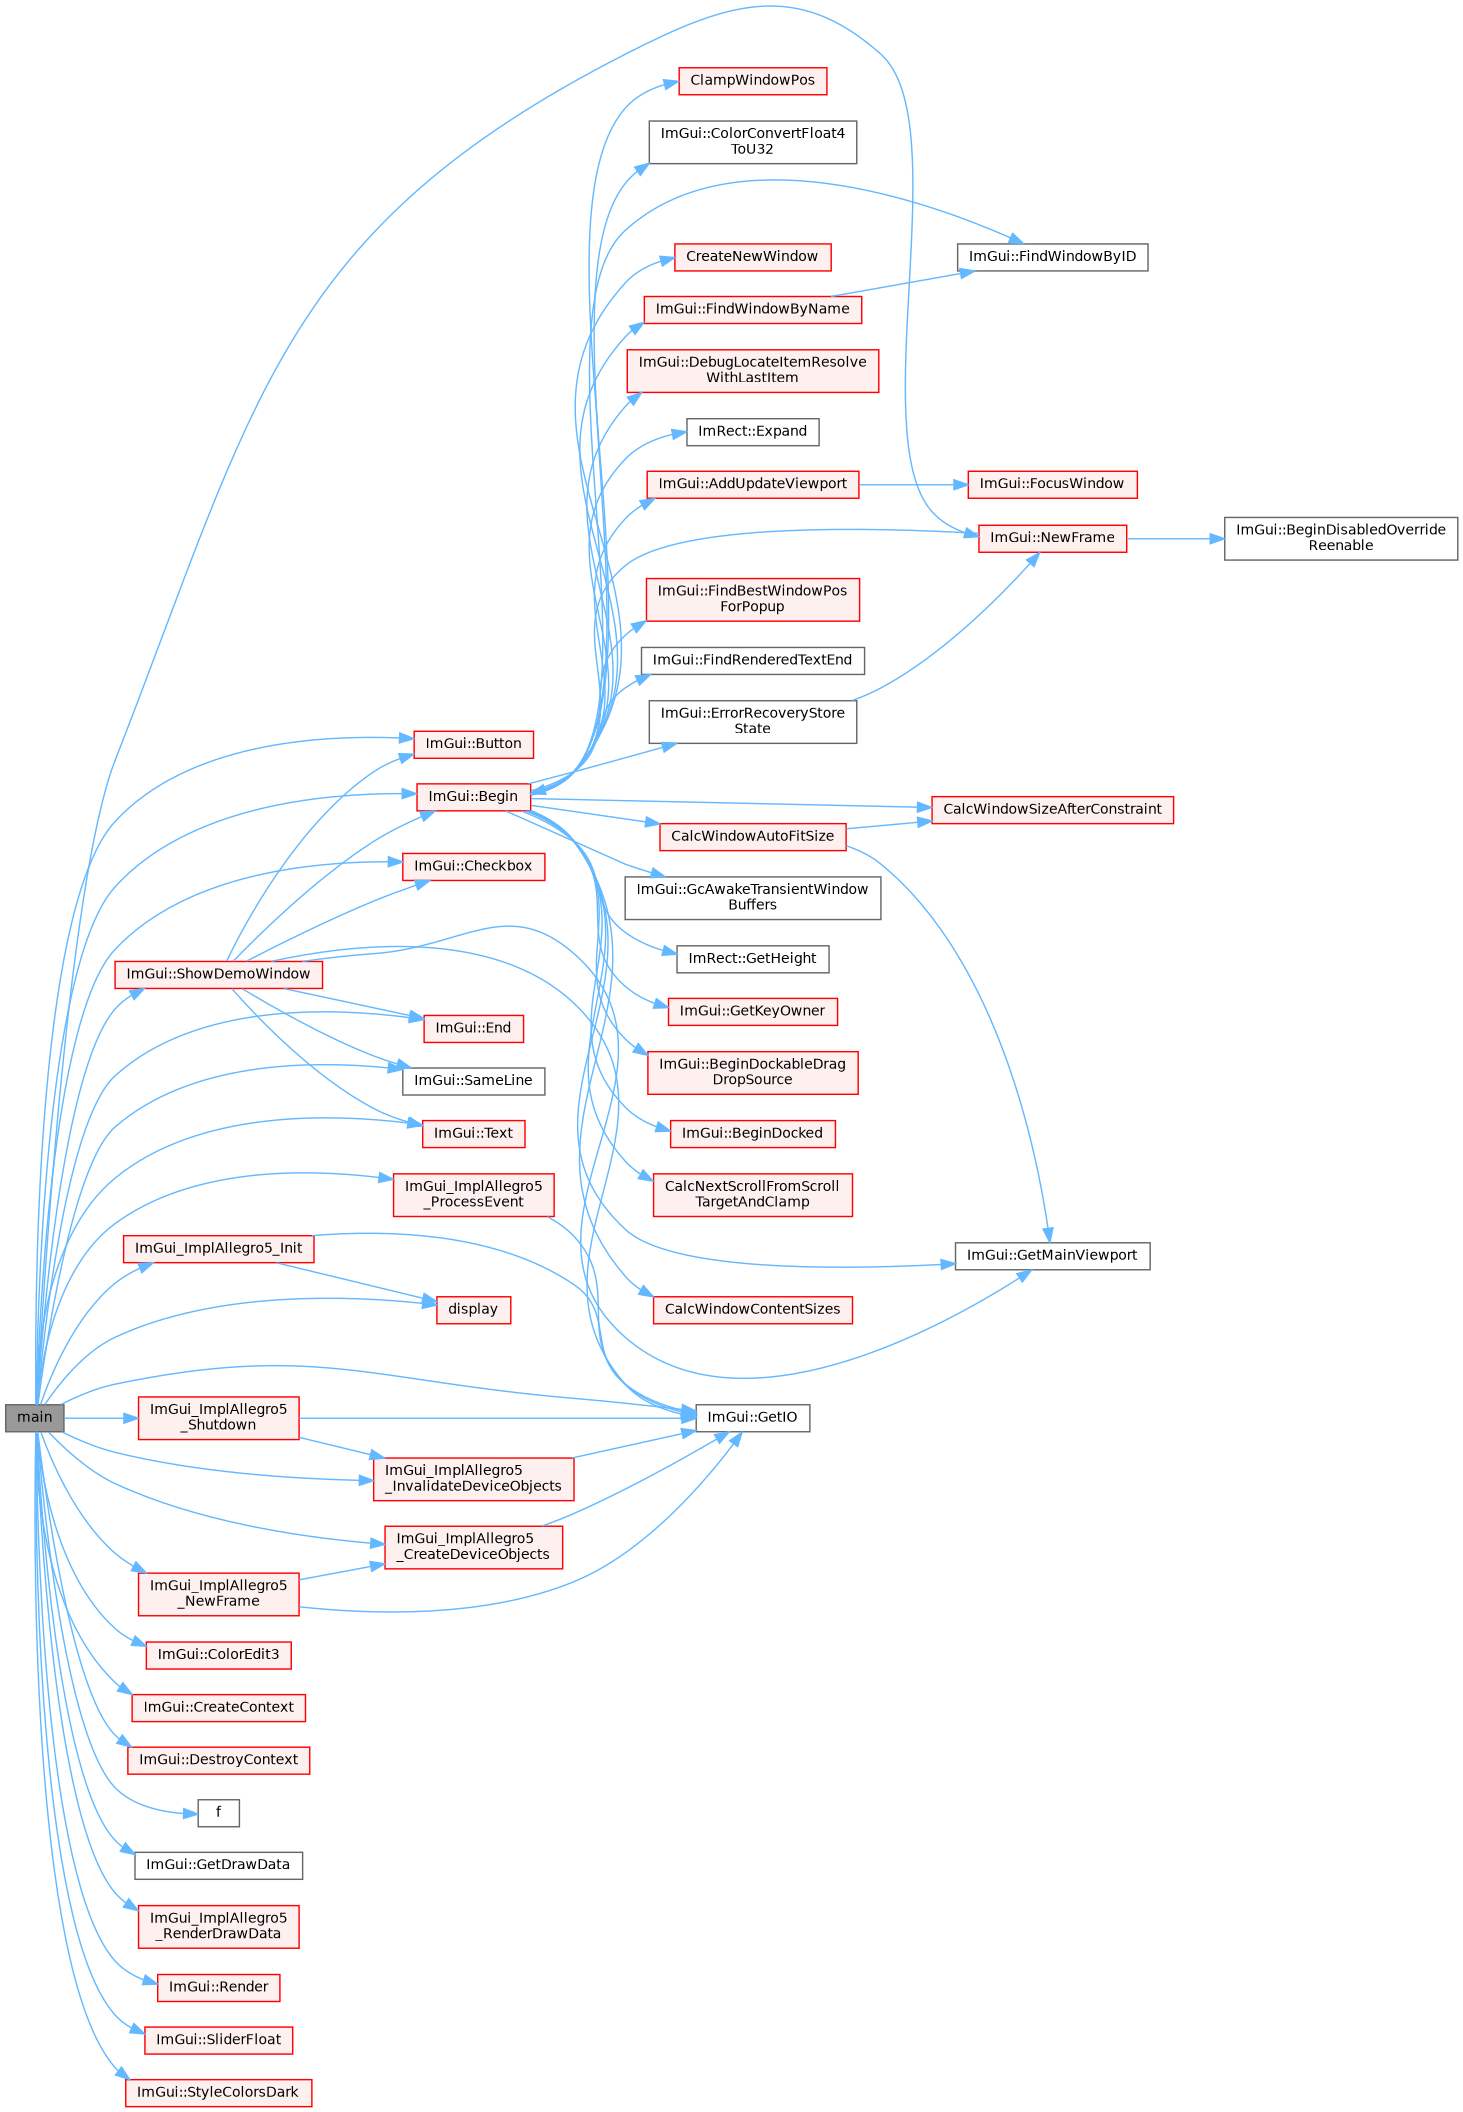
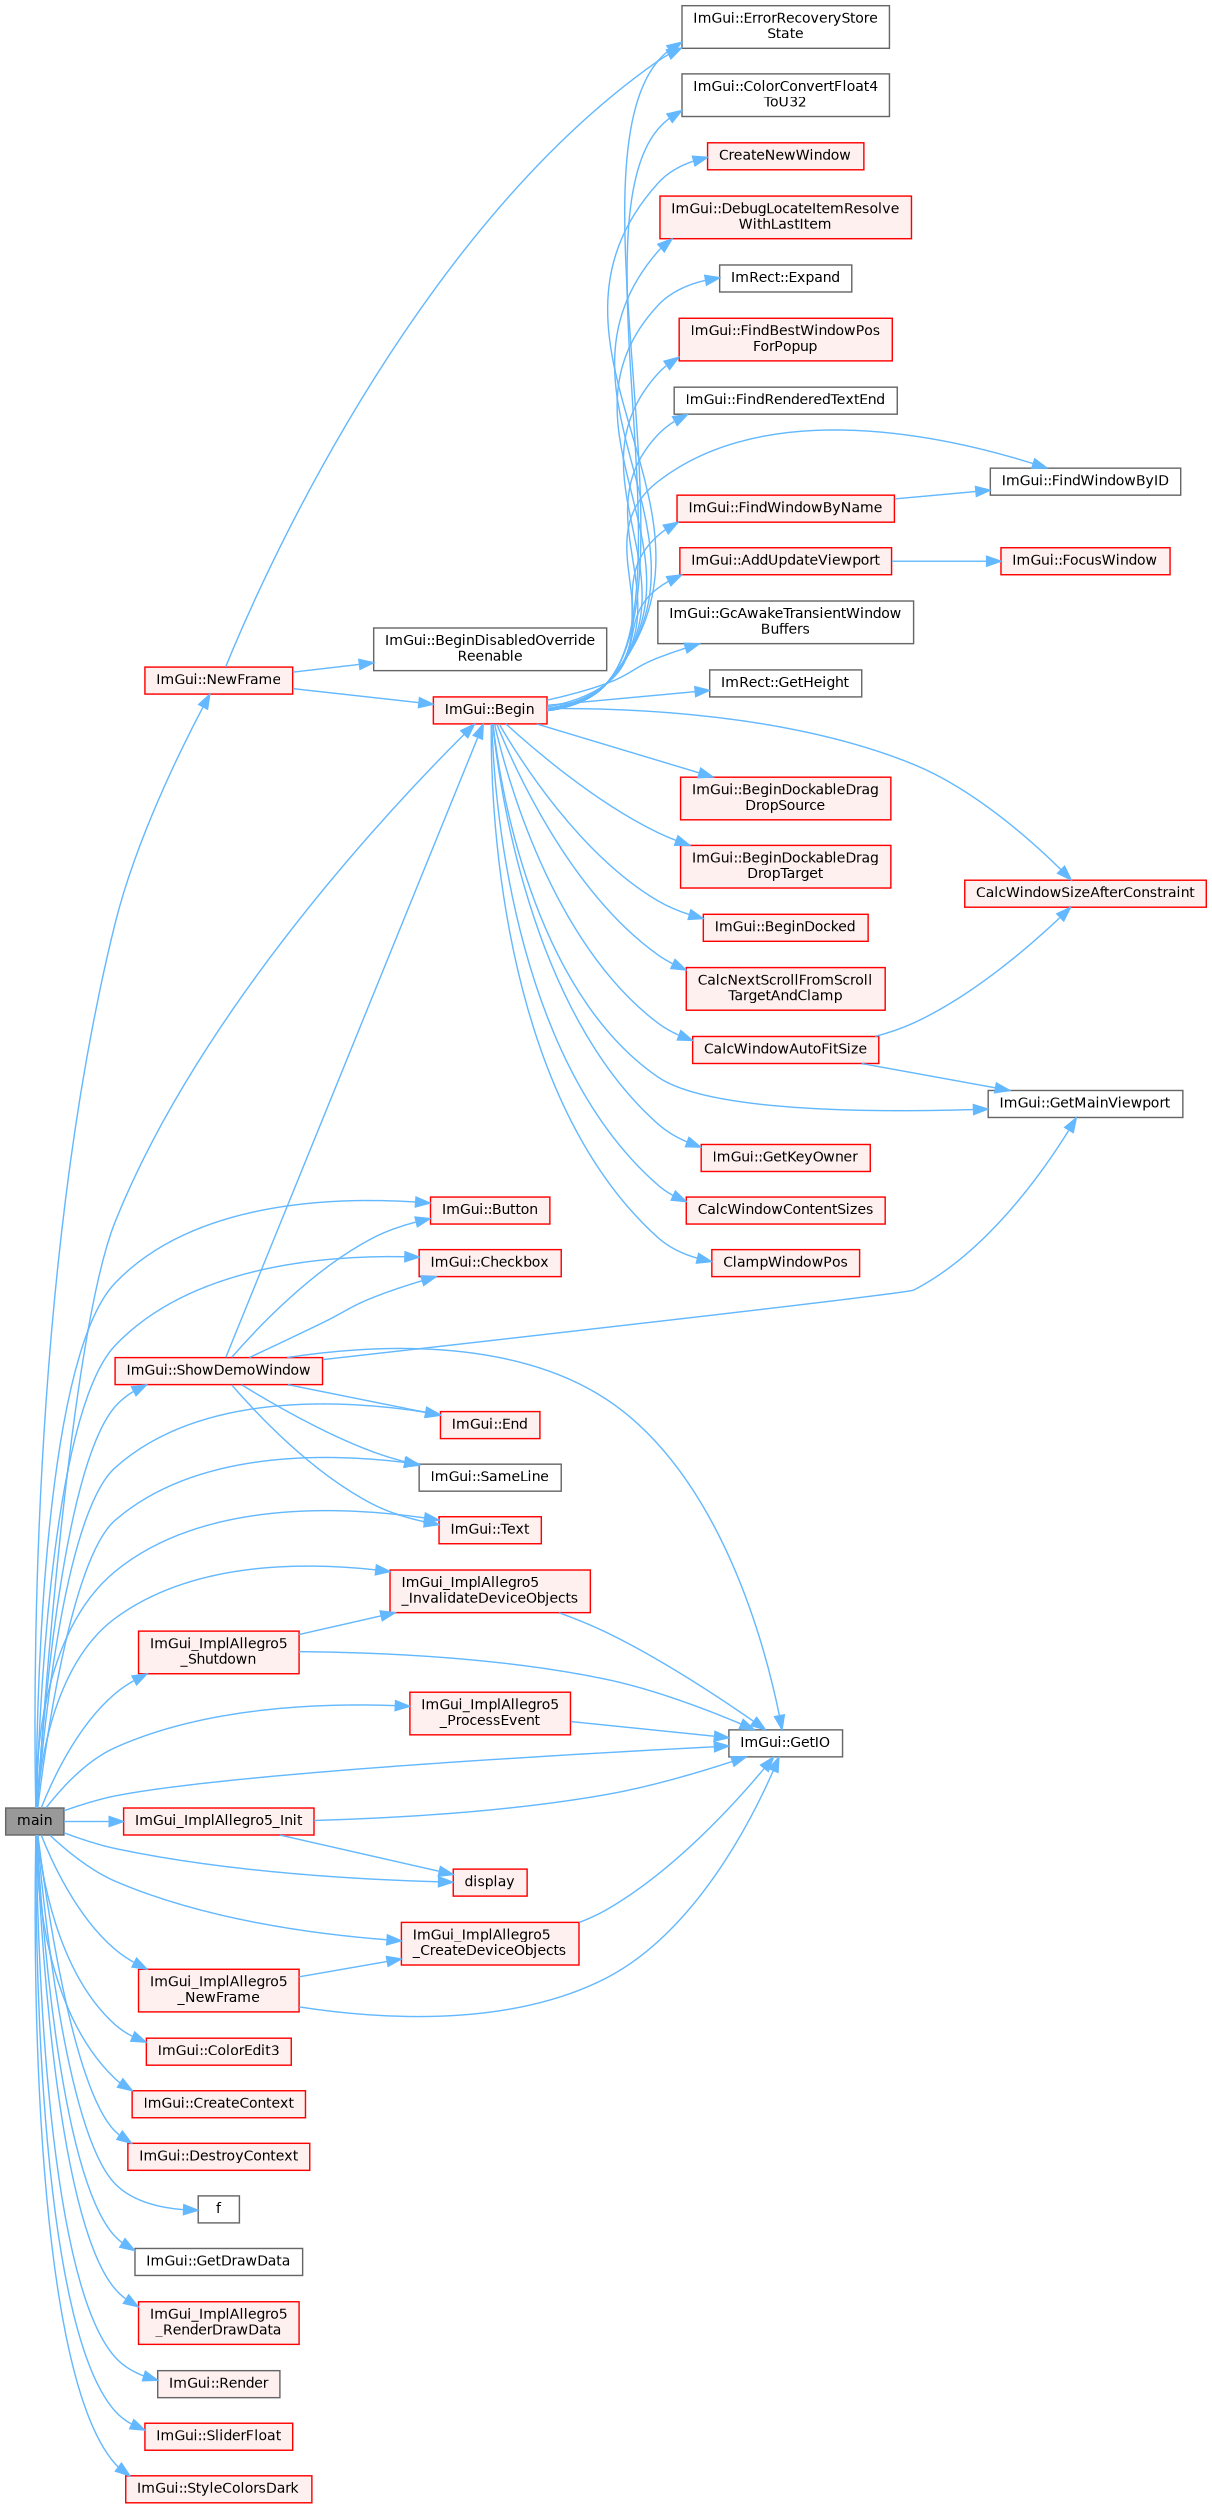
edge "ImGui::ErrorRecoveryStore State" -> "ImGui::NewFrame": reversed
node "ImGui::BeginDockableDrag DropTarget": added
node "ImGui::Render": color red -> grey40
